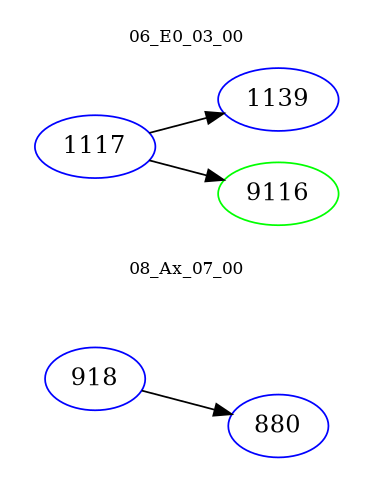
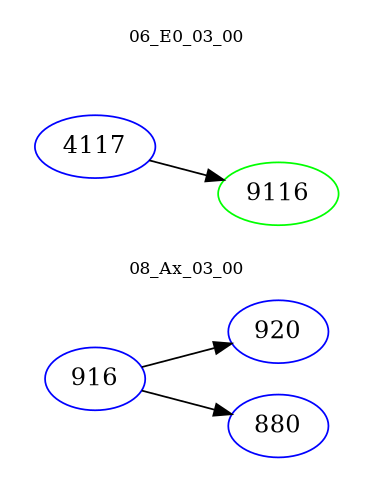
node "1139": removed
node "1117": label "1117" -> "4117"
cluster "08_Ax_07_00": label "08_Ax_07_00" -> "08_Ax_03_00"
node "920": added
node "918": label "918" -> "916"
